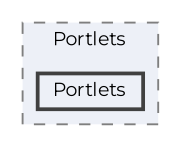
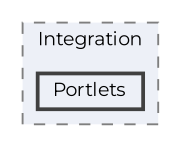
cluster "Portlets": label "Portlets" -> "Integration"
